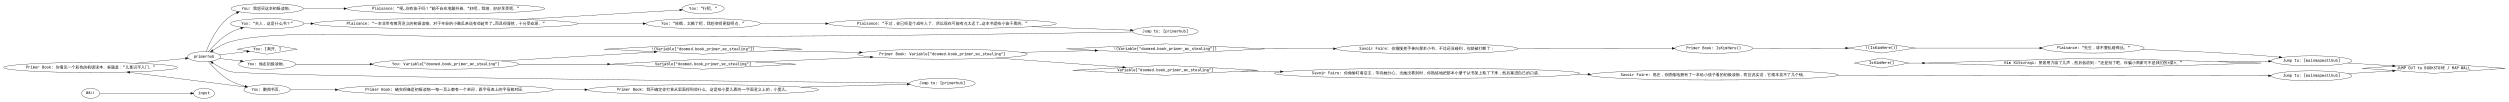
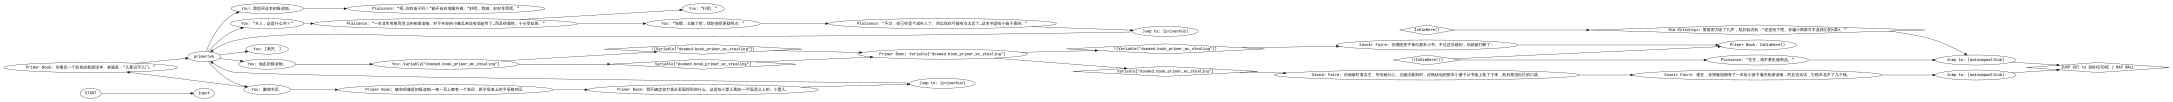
edge "Primer Book: IsKimHere()" -> "!(IsKimHere())": reversed
node "You: [离开。]": shape diamond -> ellipse
node "WALL": label "WALL" -> "START"
